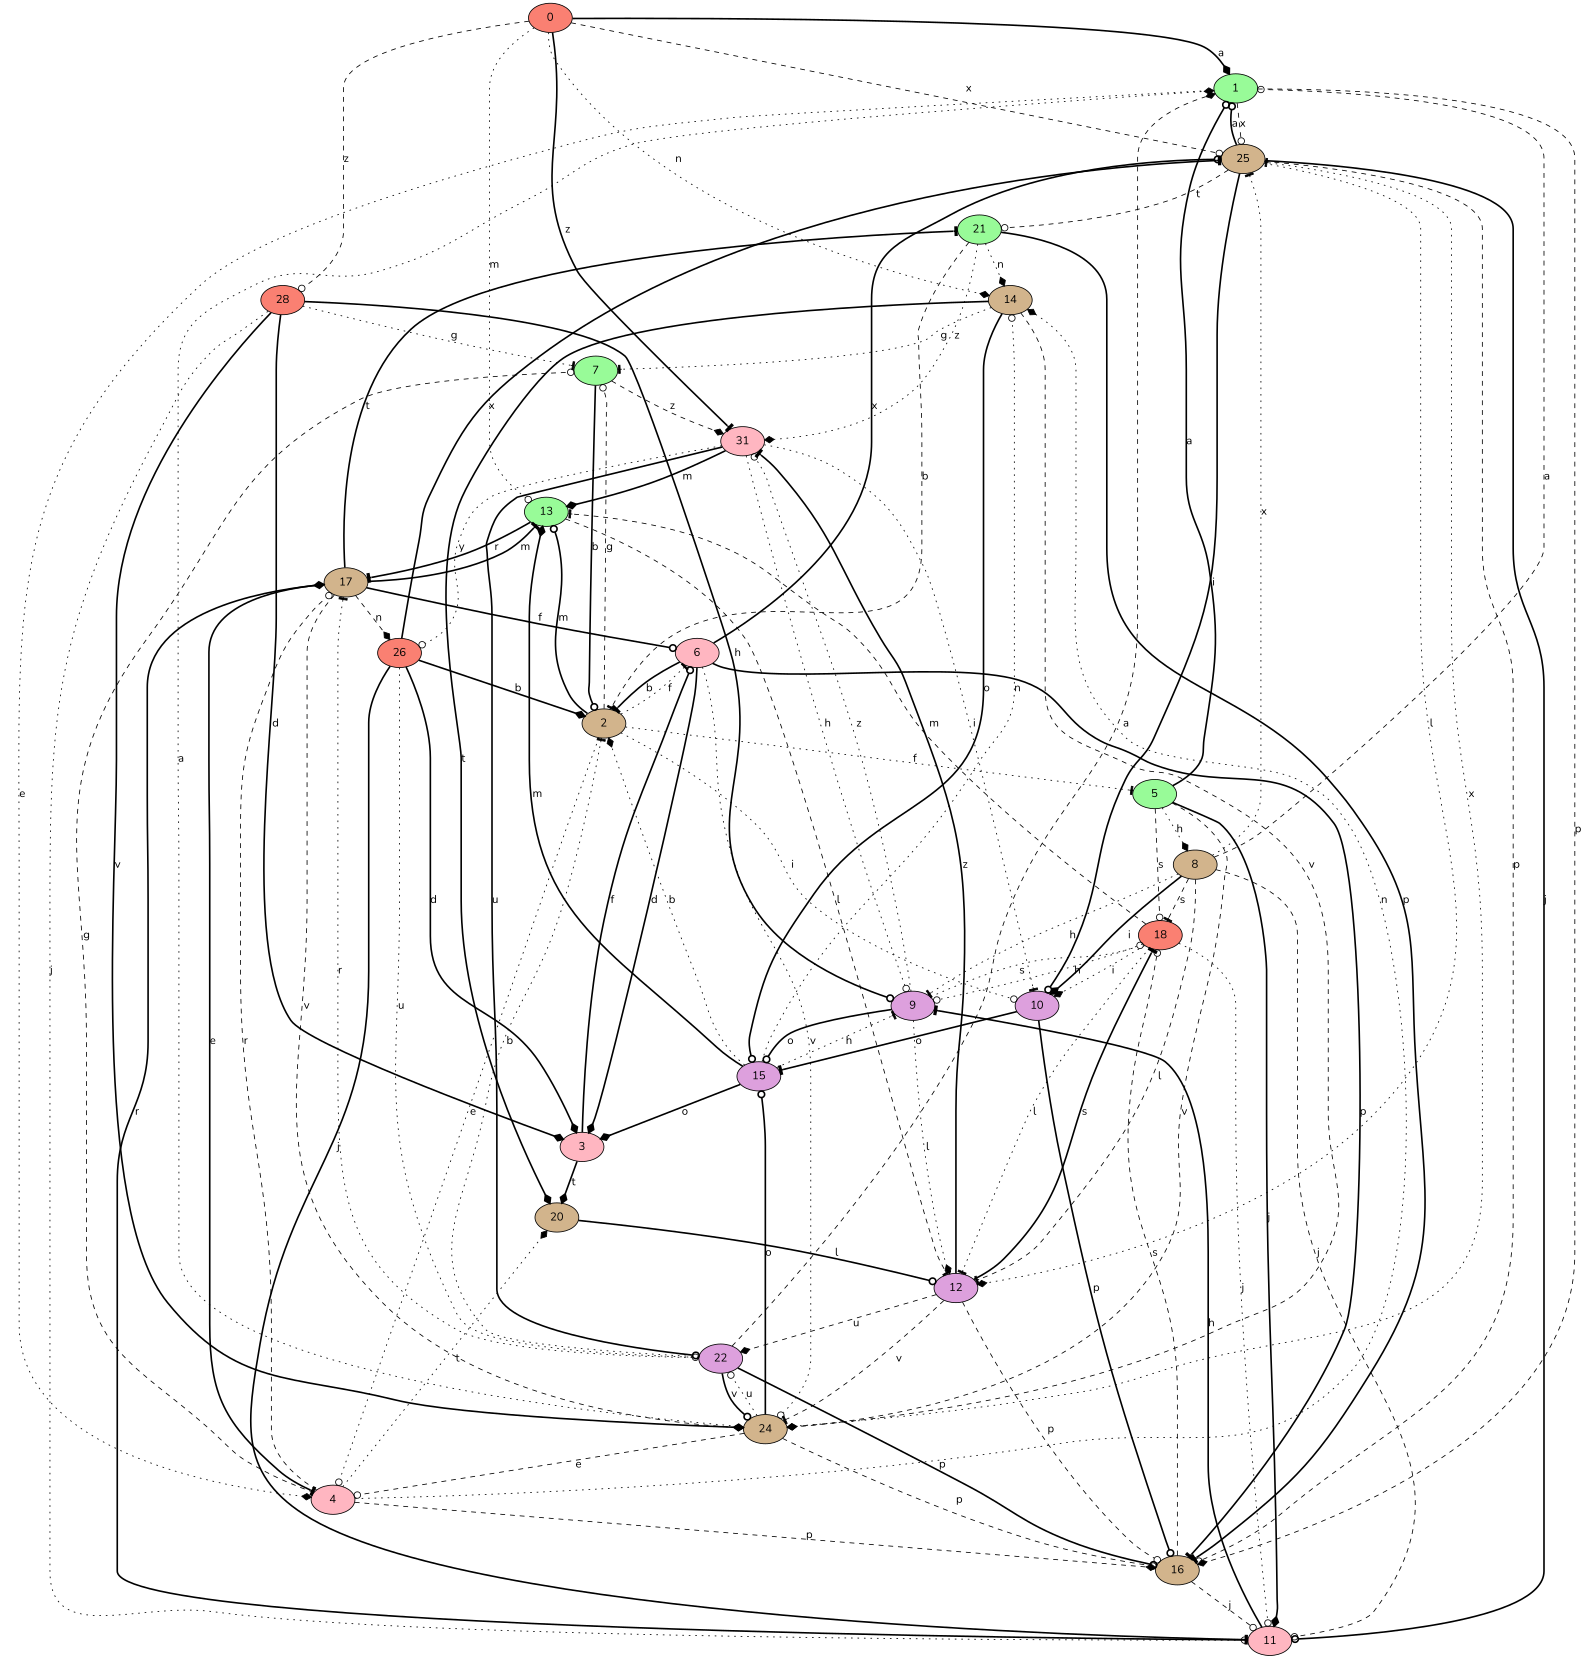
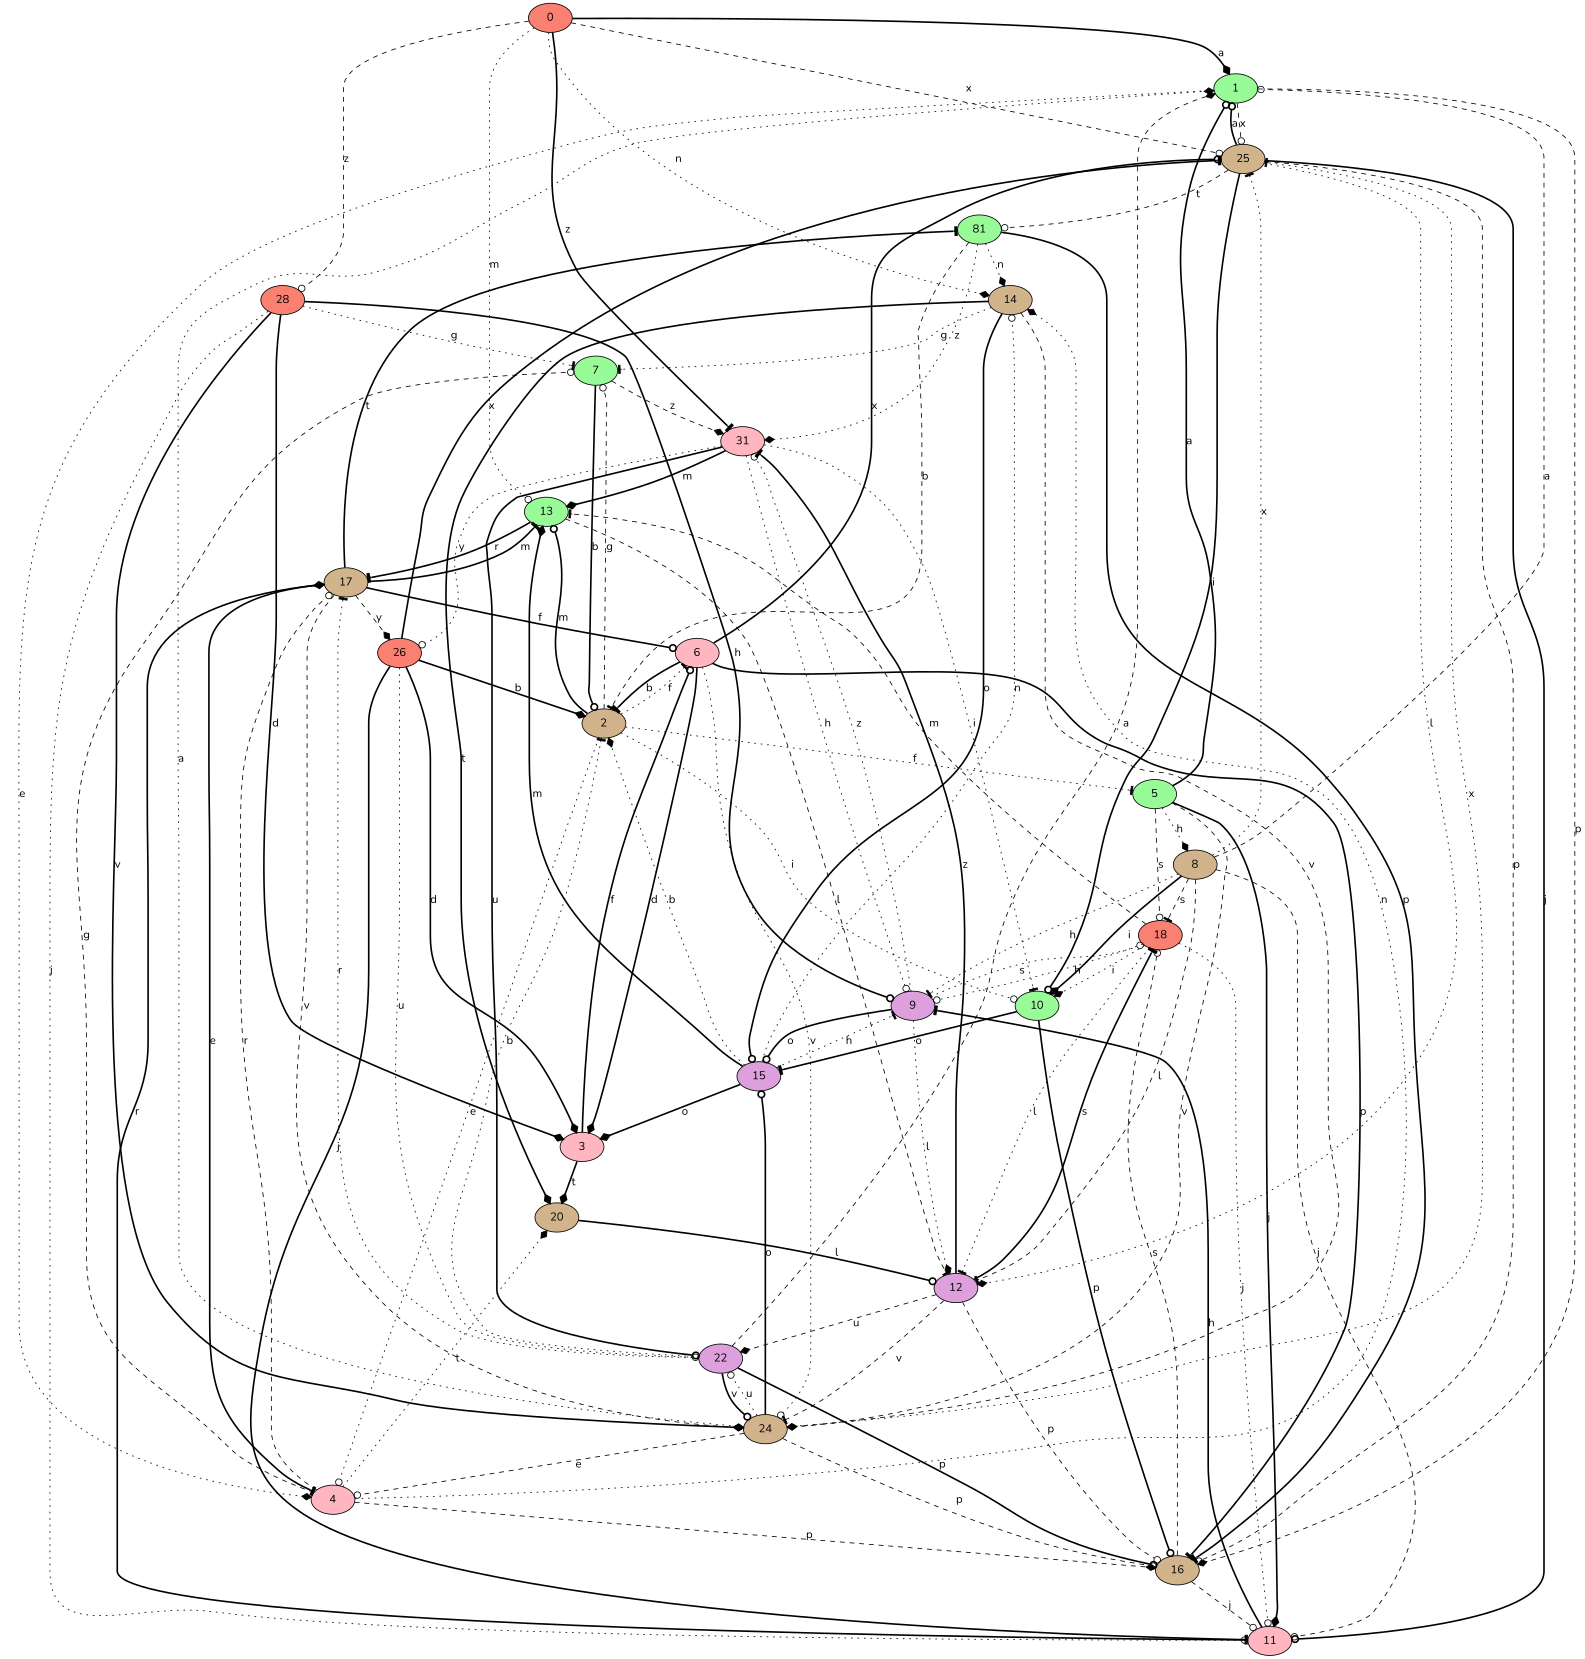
node "21": label "21" -> "81"
edge "17" -> "26": label "n" -> "y"
node "10": fillcolor plum -> palegreen
